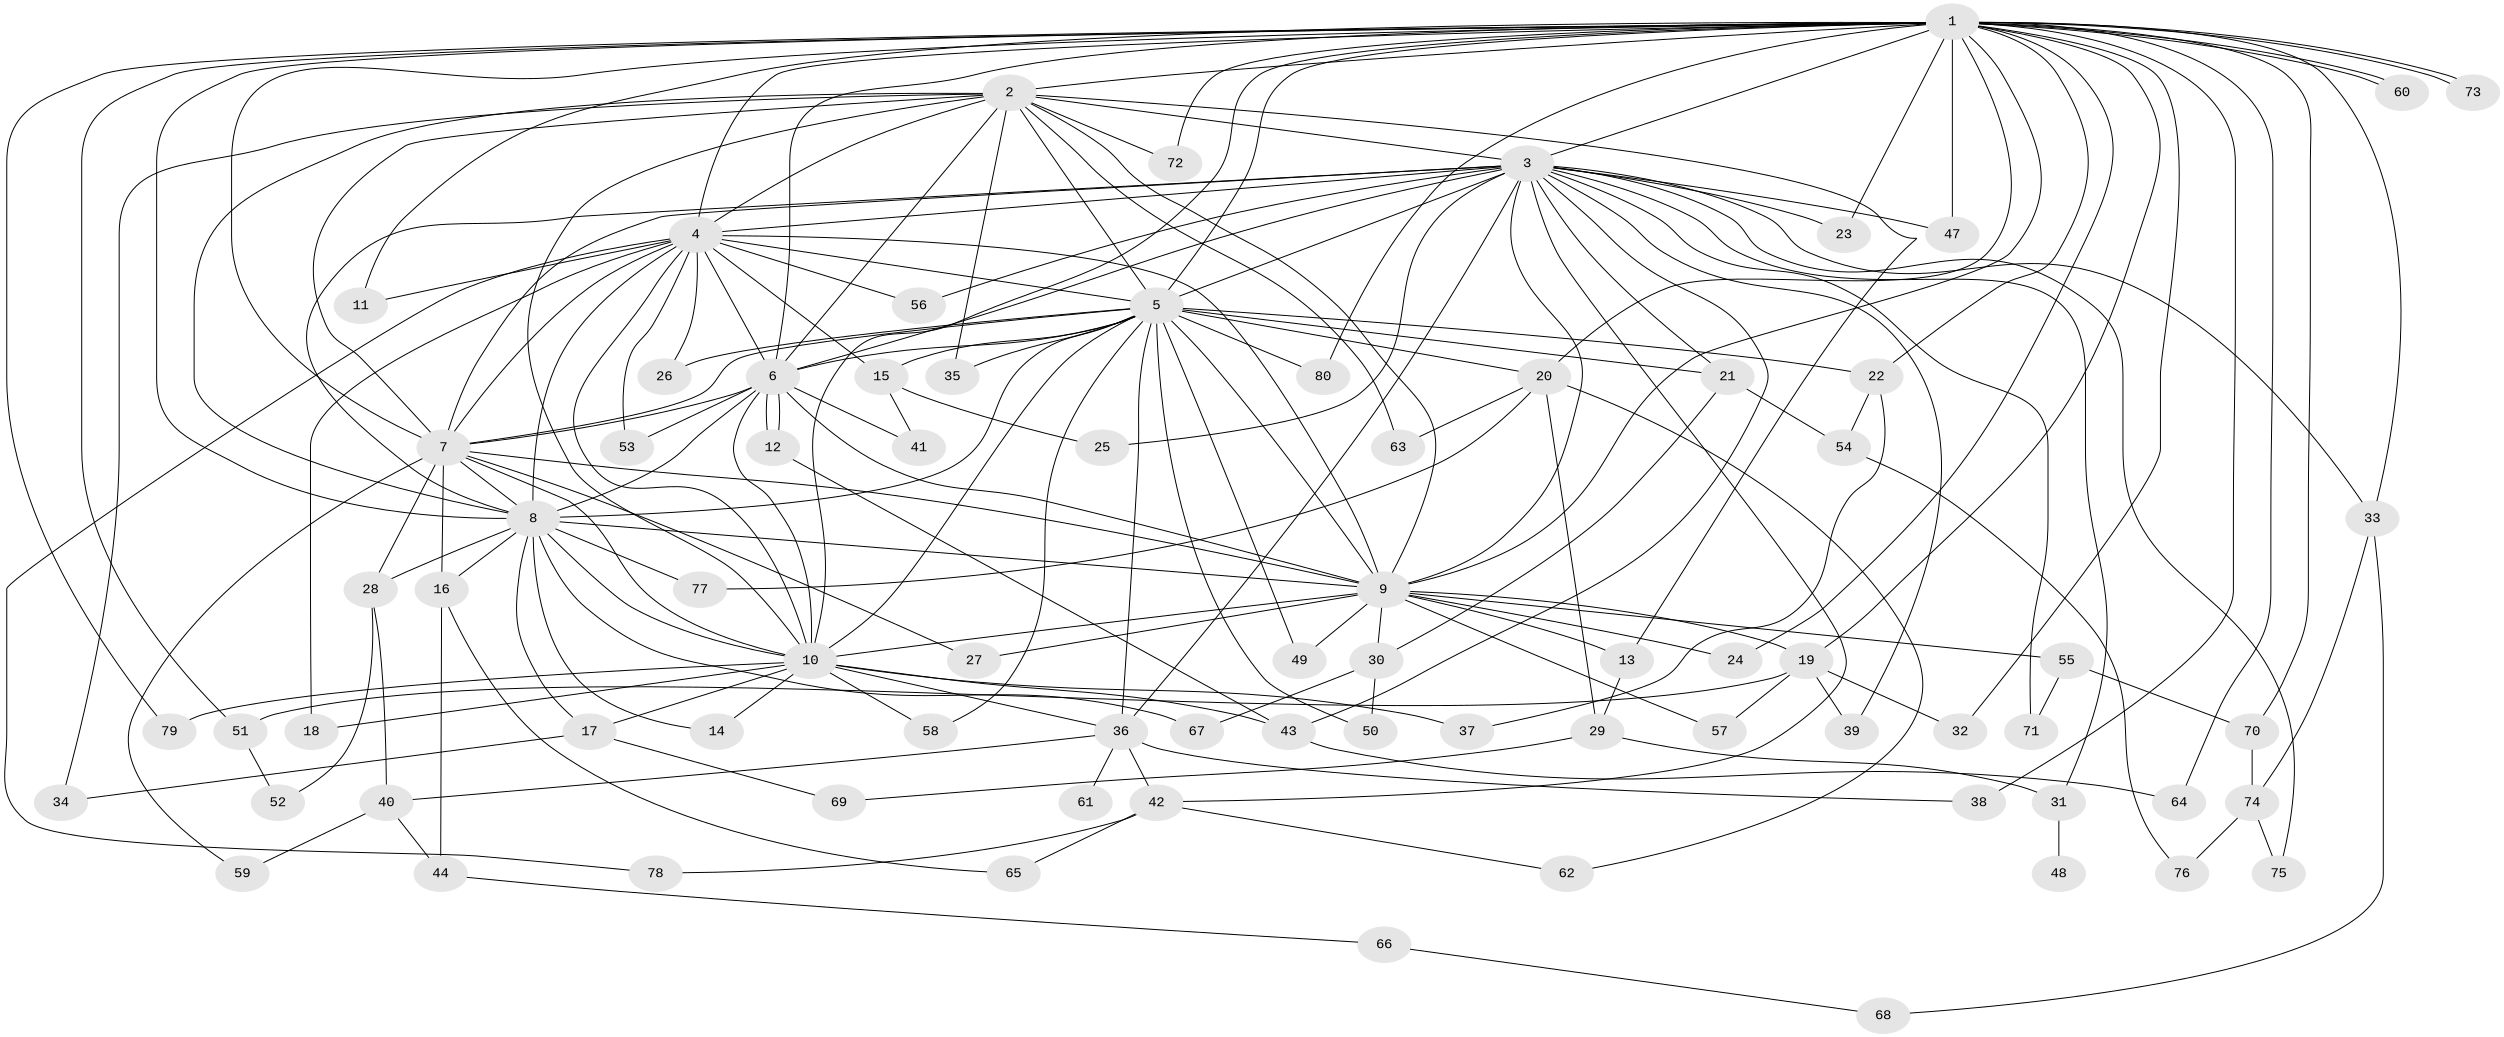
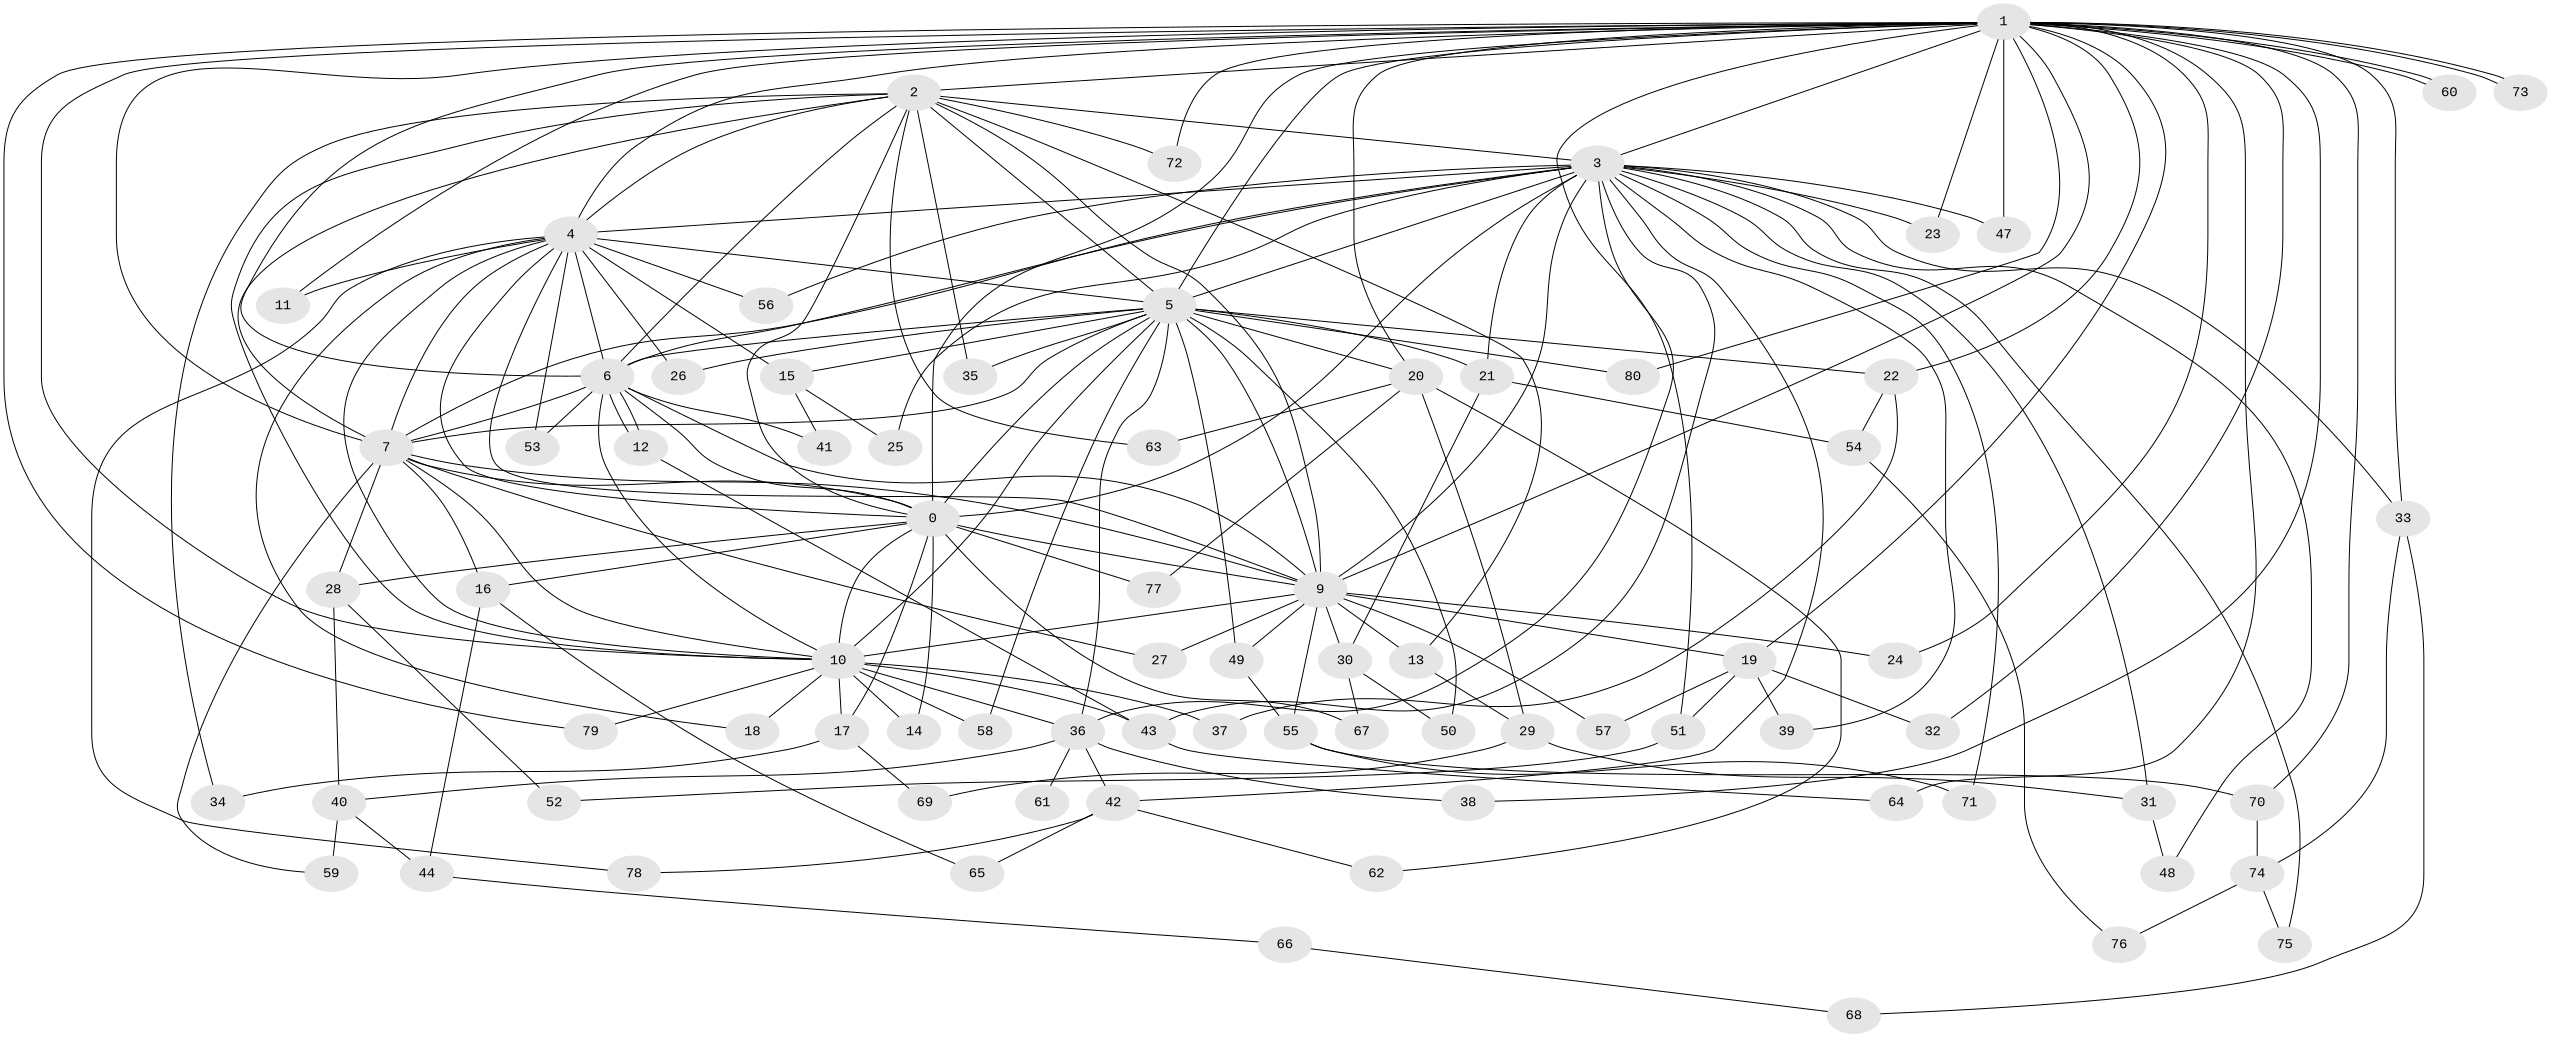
edge "3" -- "48": added
node "8": label "8" -> "0"
edge "49" -- "55": added
